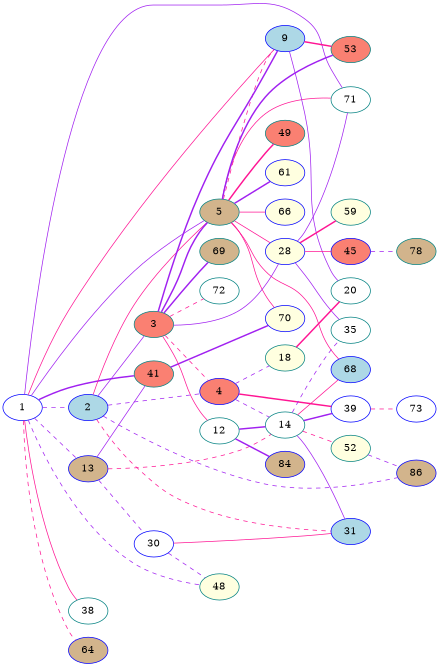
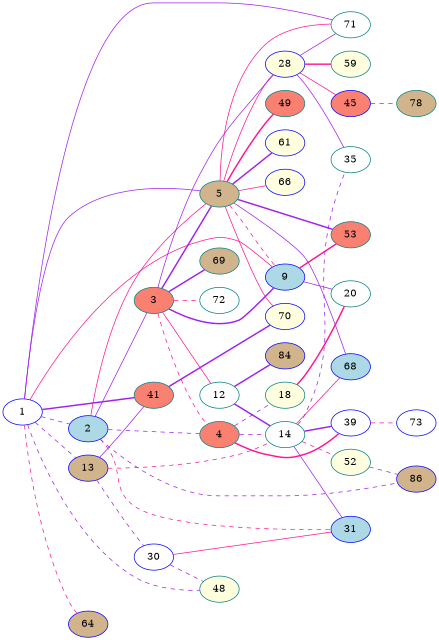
edge "5" -- "68": color deeppink -> purple
node "4": color blue -> teal
node "38": removed
